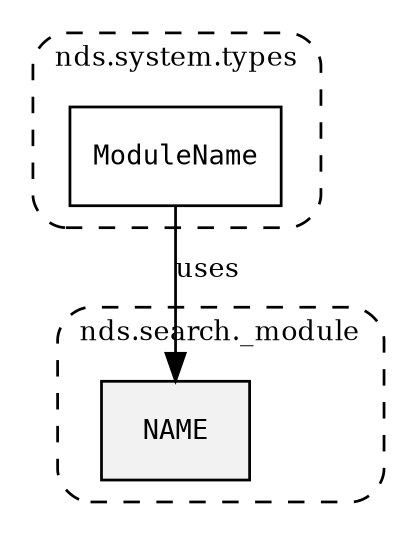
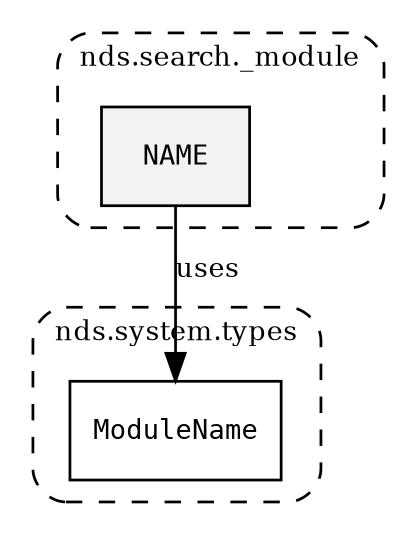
edge "ModuleName" -> "NAME": reversed
